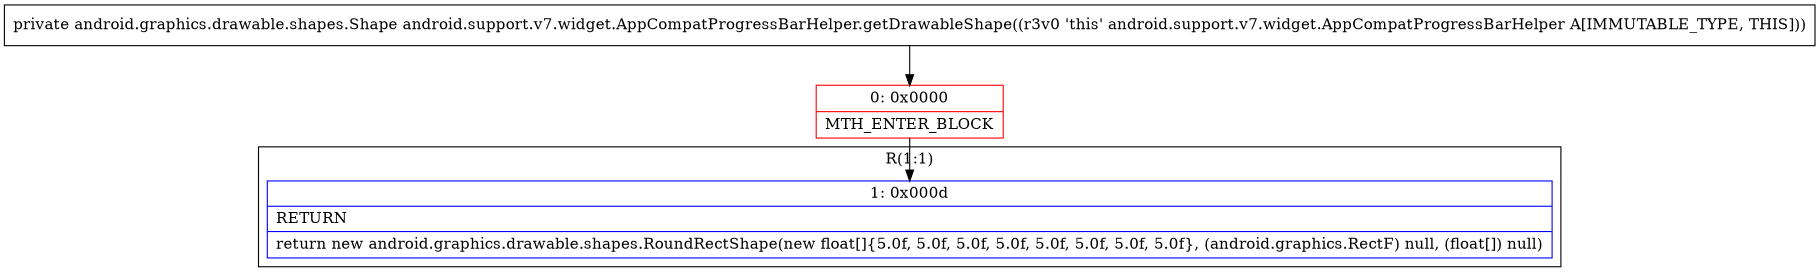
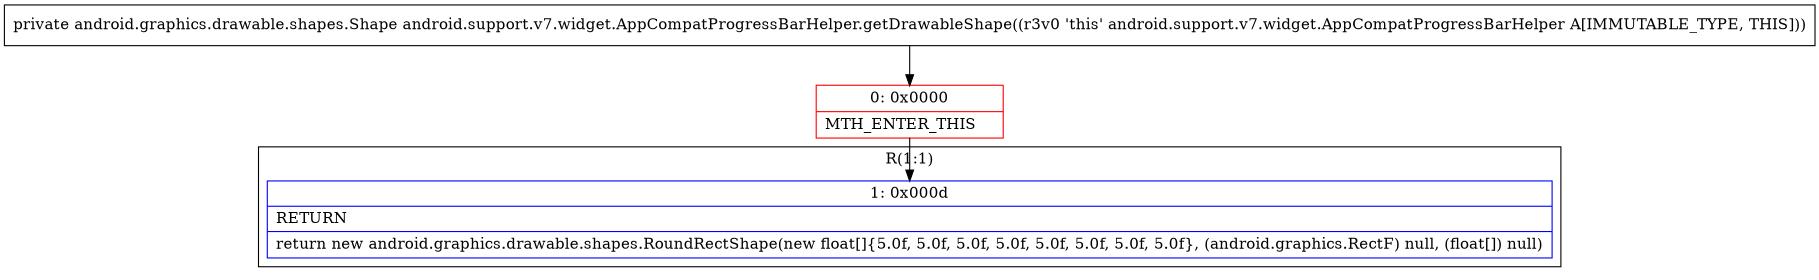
node "0: 0x0000": text "MTH_ENTER_BLOCK" -> "MTH_ENTER_THIS"
